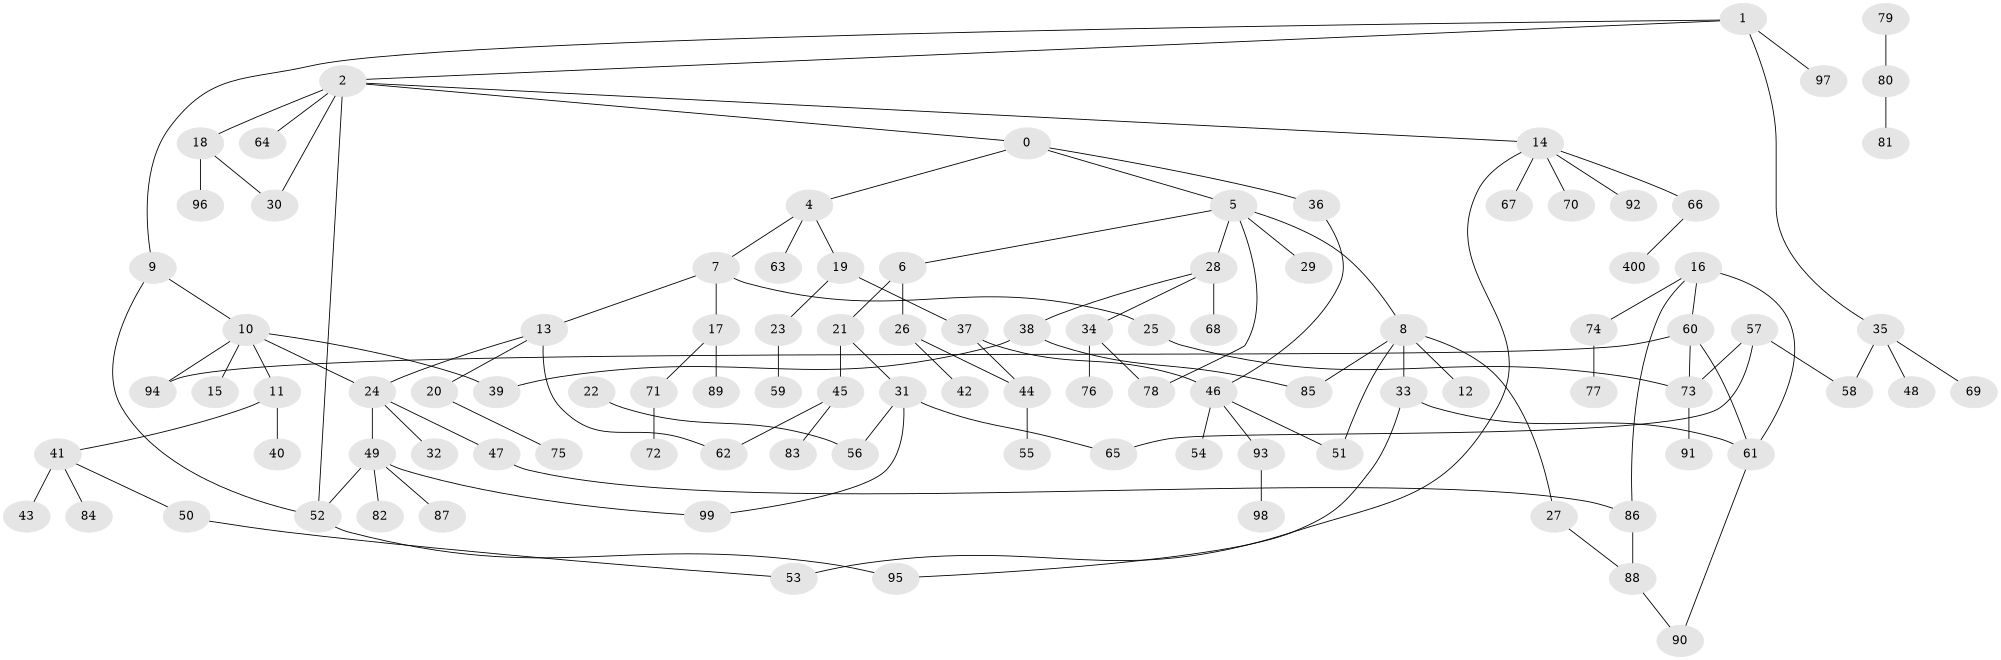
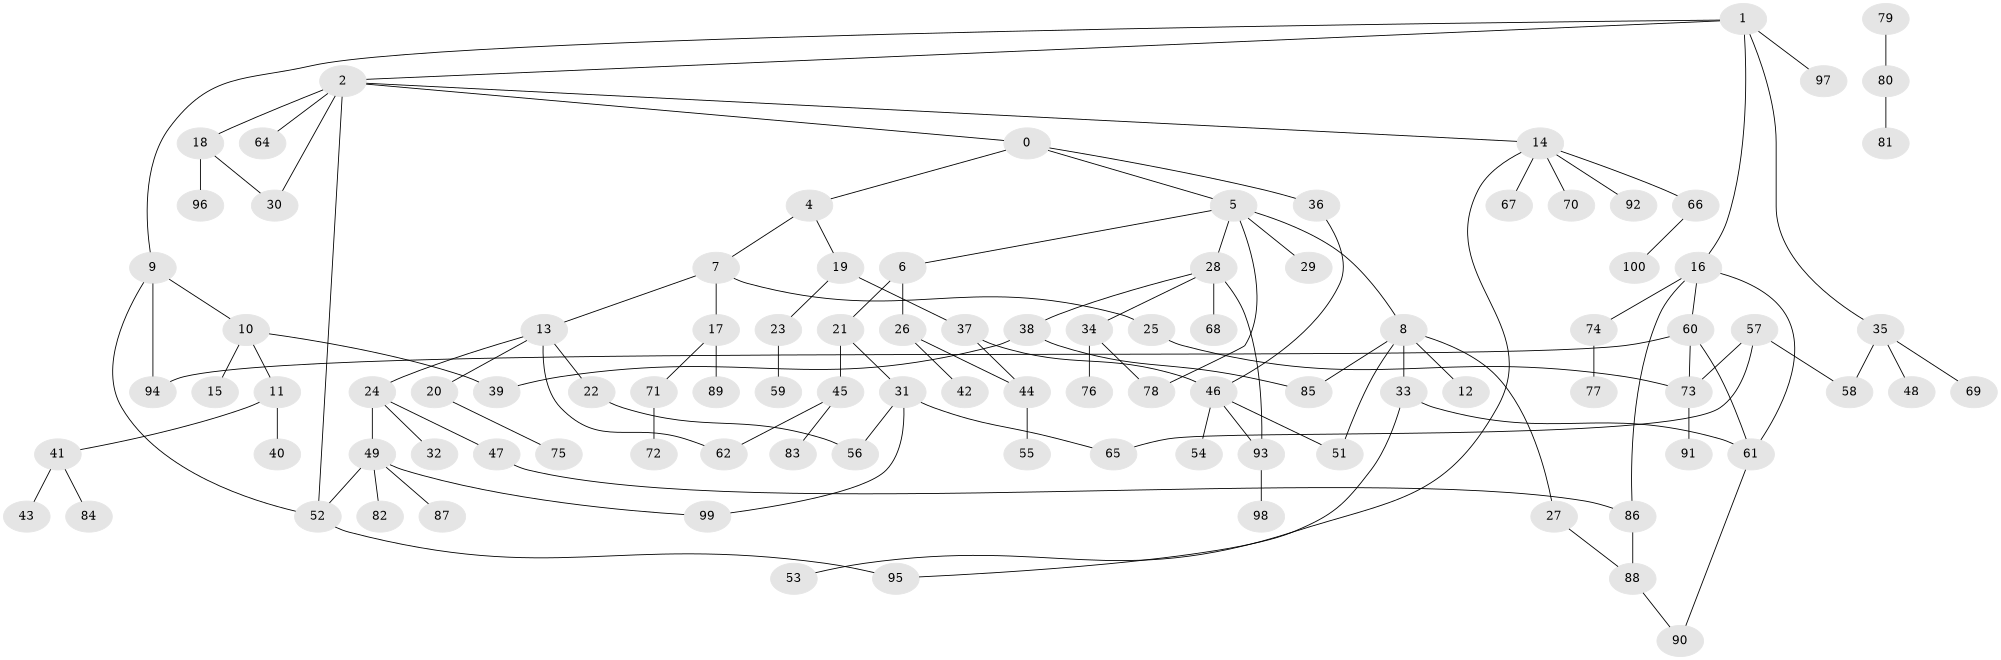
edge "1" -- "16": added
node "63": removed
node "400": label "400" -> "100"
edge "28" -- "93": added
edge "10" -- "24": removed
edge "10" -- "94": now "9" -- "94"
edge "13" -- "22": added
node "50": removed
